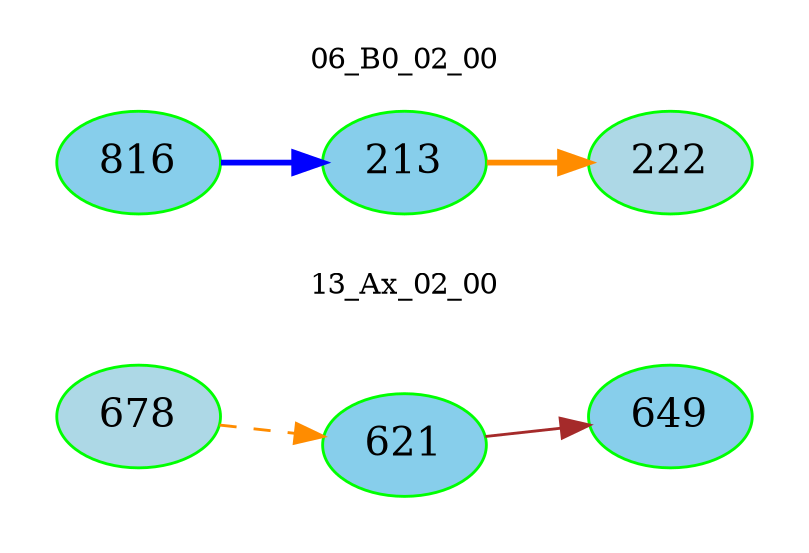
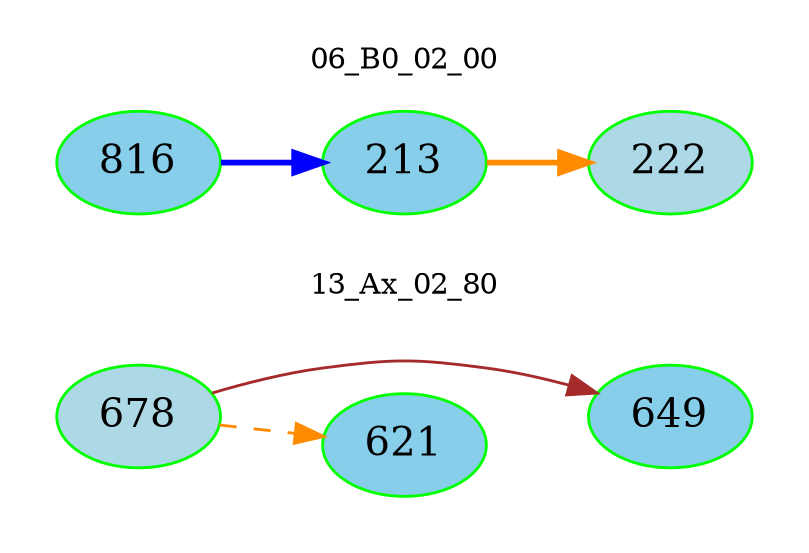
cluster "13_Ax_02_00": label "13_Ax_02_00" -> "13_Ax_02_80"
edge "621" -> "649": now "678" -> "649"
